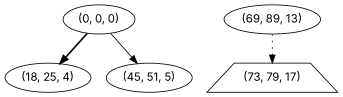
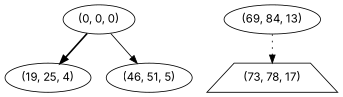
node "(69, 89, 13)": label "(69, 89, 13)" -> "(69, 84, 13)"
node "(18, 25, 4)": label "(18, 25, 4)" -> "(19, 25, 4)"
node "(45, 51, 5)": label "(45, 51, 5)" -> "(46, 51, 5)"
node "(73, 79, 17)": label "(73, 79, 17)" -> "(73, 78, 17)"
